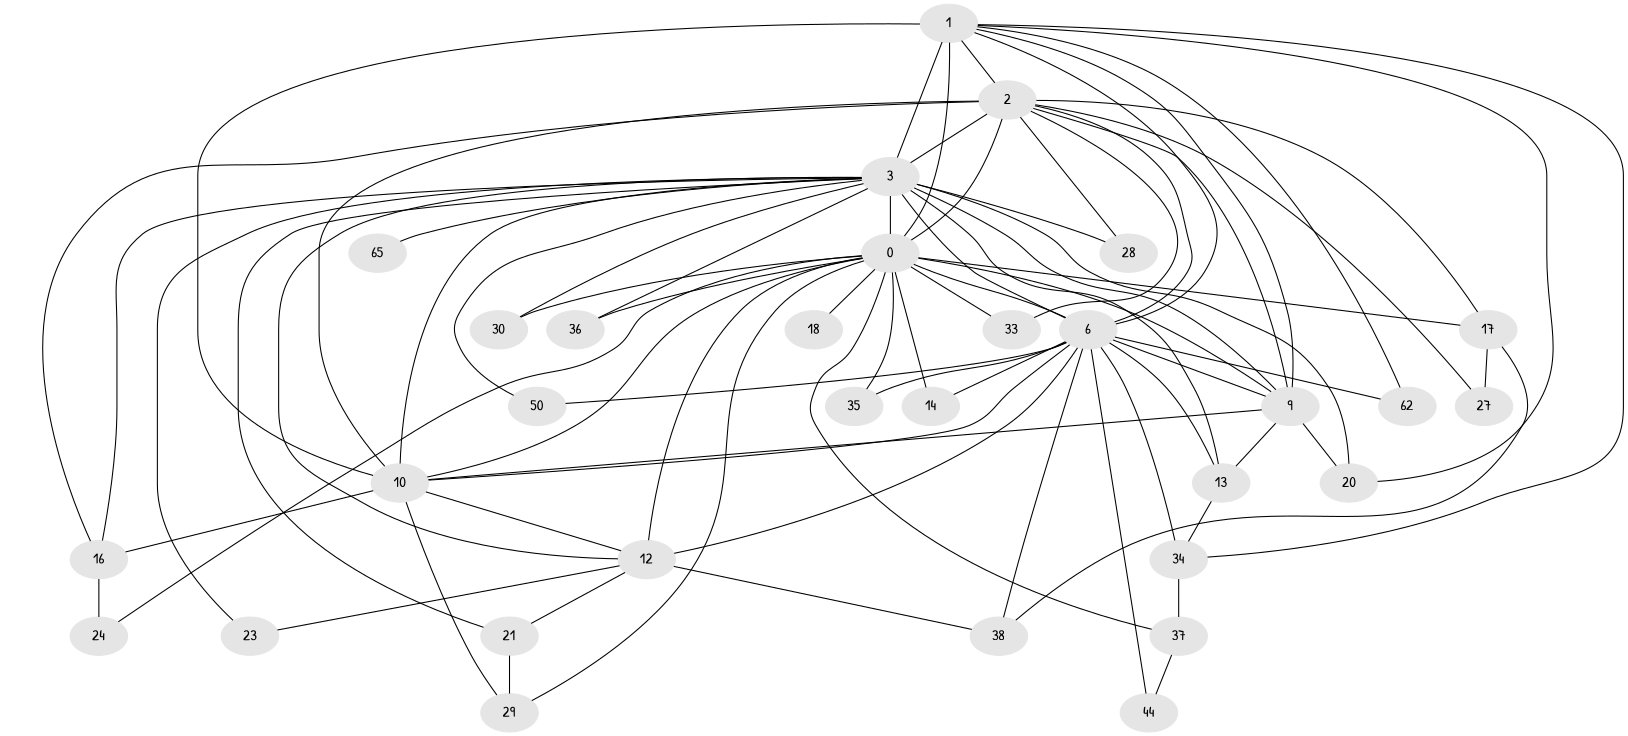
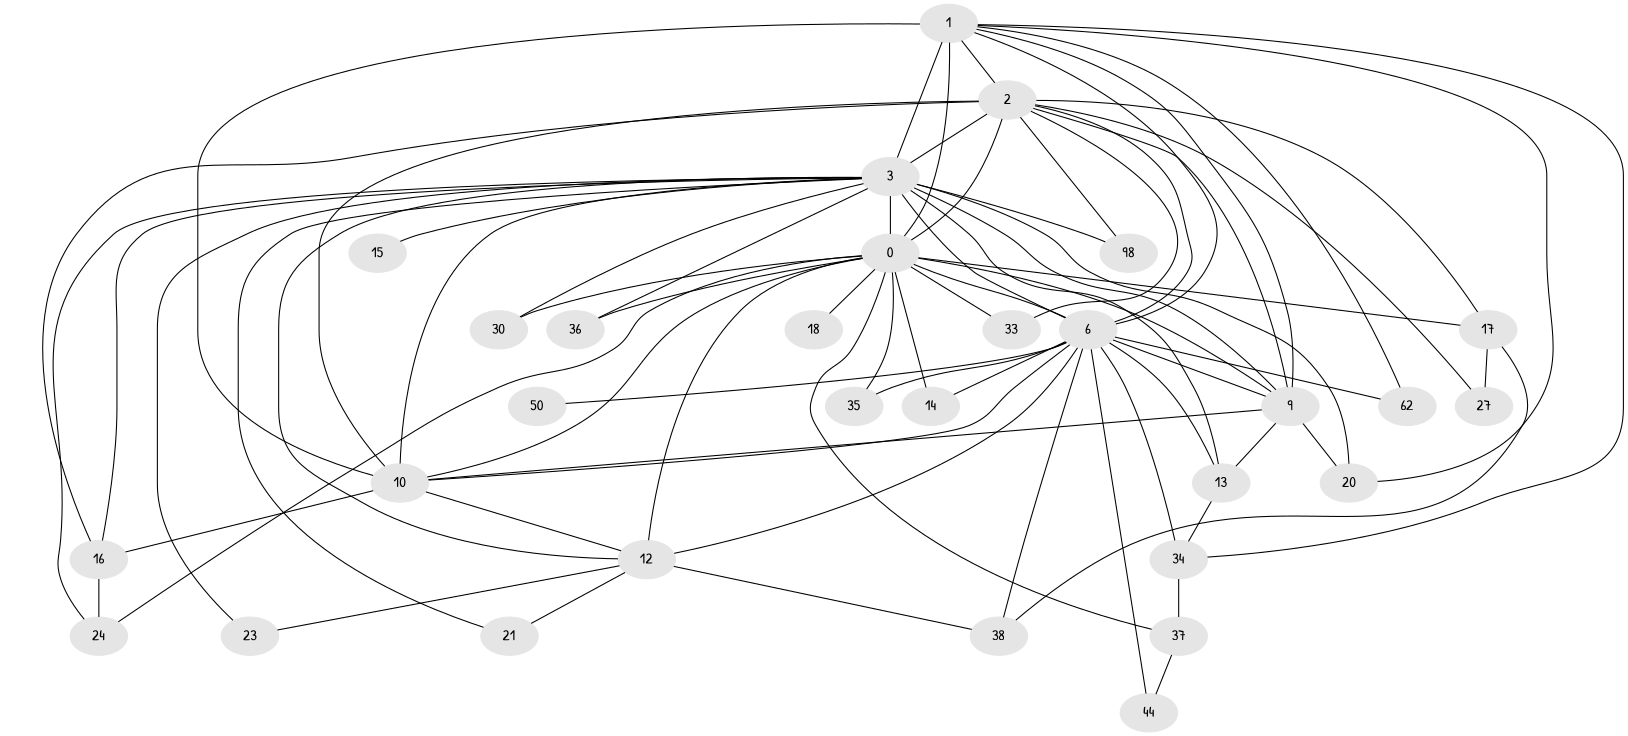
edge "3" -- "50": now "3" -- "24"
node "65": label "65" -> "15"
node "28": label "28" -> "98"
node "29": removed
